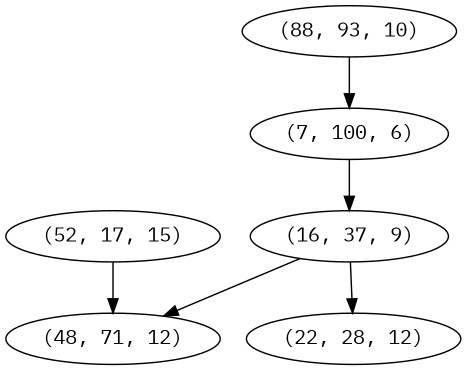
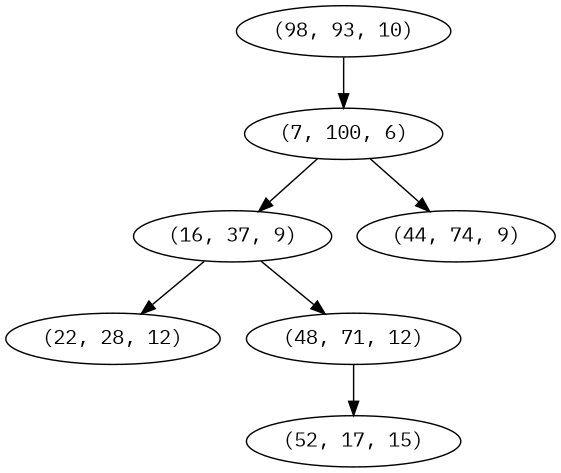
node "(88, 93, 10)": label "(88, 93, 10)" -> "(98, 93, 10)"
node "(44, 74, 9)": added
edge "(52, 17, 15)" -> "(48, 71, 12)": reversed
